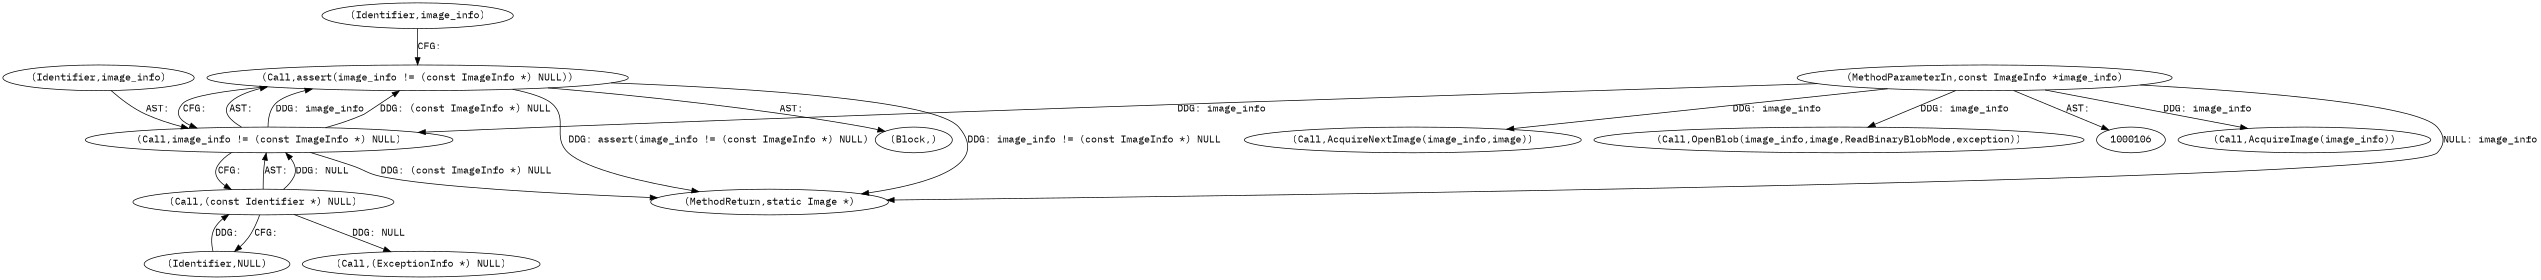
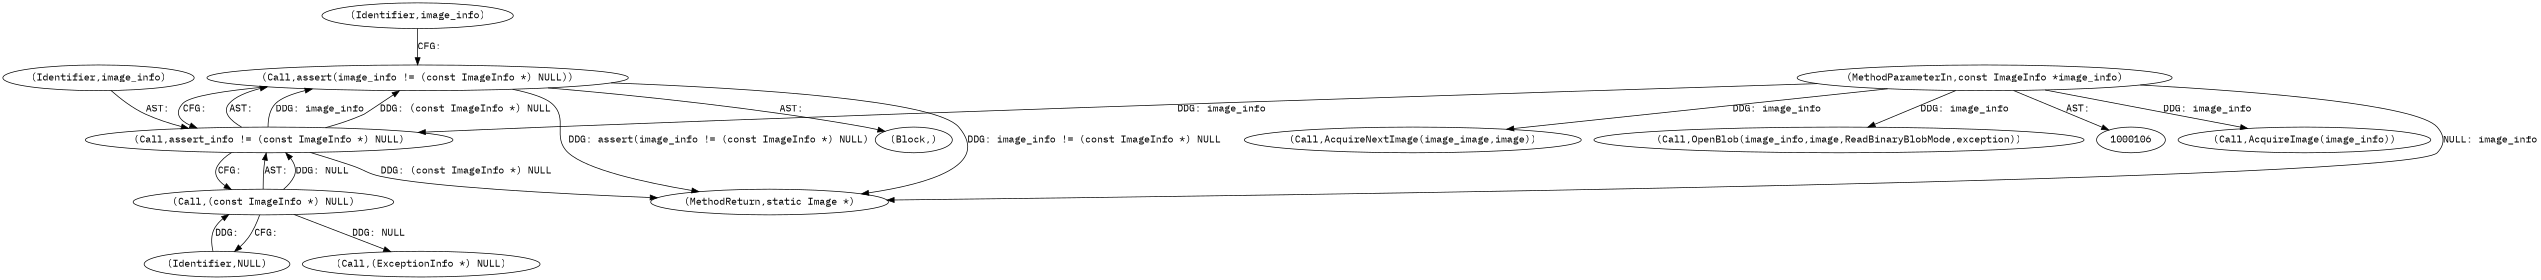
node "(Call,image_info != (const ImageInfo *) NULL)": label "(Call,image_info != (const ImageInfo *) NULL)" -> "(Call,assert_info != (const ImageInfo *) NULL)"
node "(Call,AcquireNextImage(image_info,image))": label "(Call,AcquireNextImage(image_info,image))" -> "(Call,AcquireNextImage(image_image,image))"
node "(Call,(const Identifier *) NULL)": label "(Call,(const Identifier *) NULL)" -> "(Call,(const ImageInfo *) NULL)"
